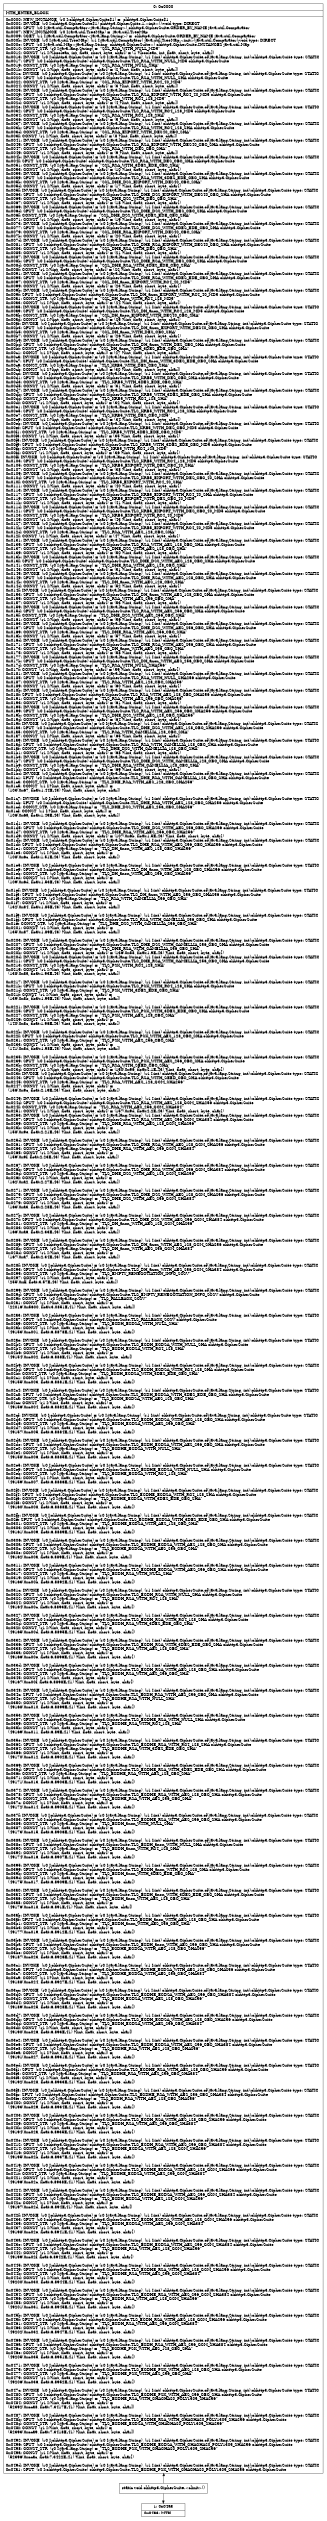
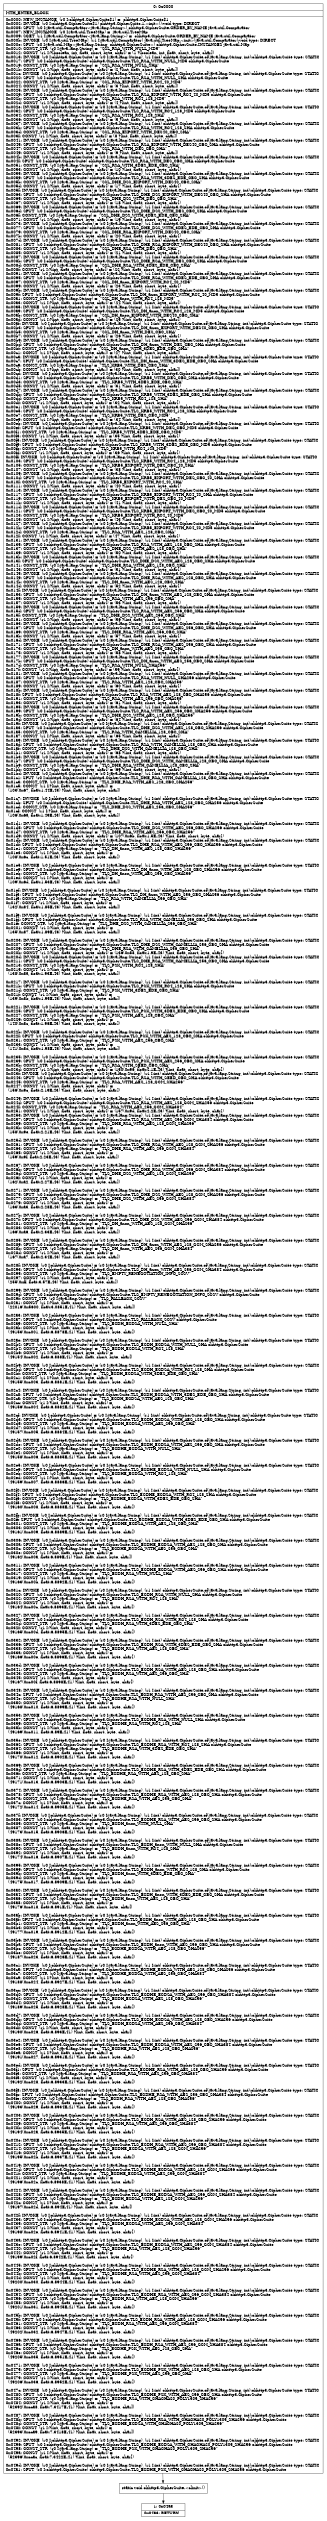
edge "static void okhttp3.CipherSuite.<clinit>()" -> "0: 0x0000": reversed
node "1: 0x04a3": text "0x04a3: MTH" -> "0x04a3: RETURN"
